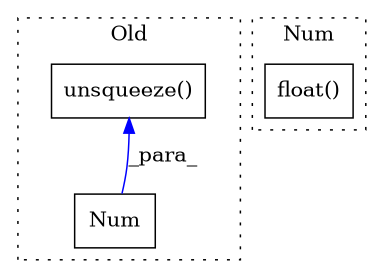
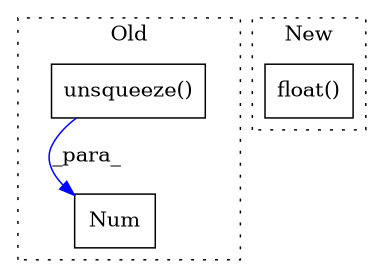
cluster "Num": label "Num" -> "New"
edge "Num" -> "unsqueeze()": reversed
